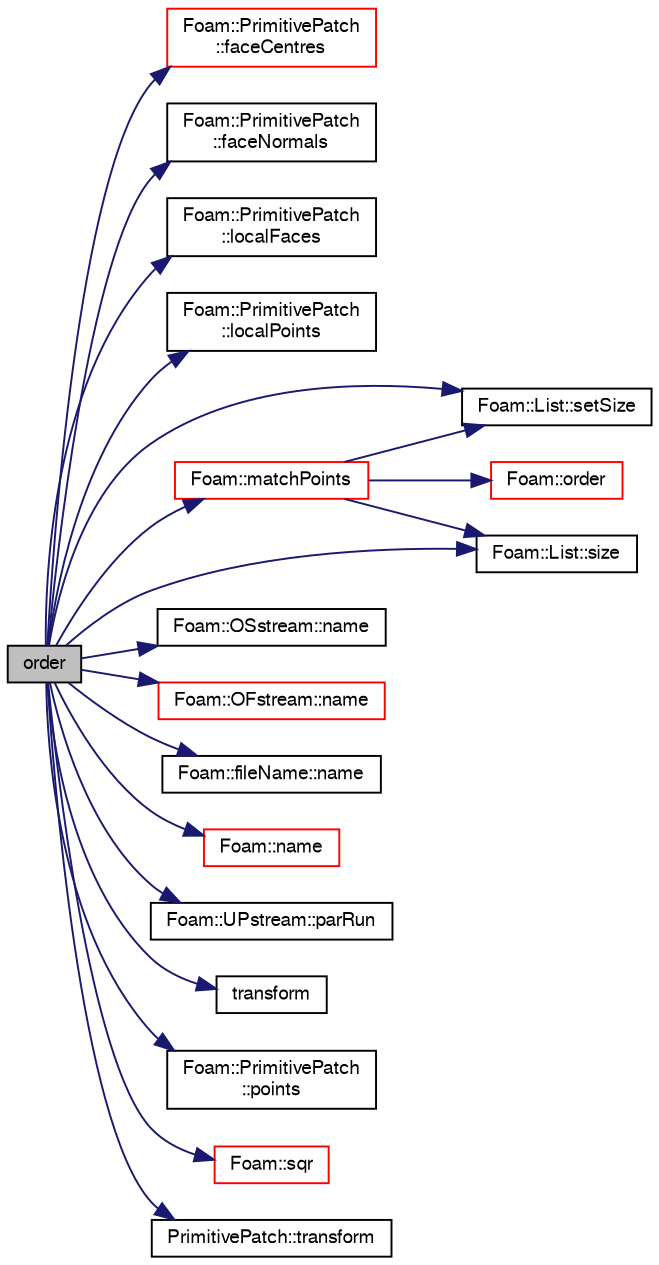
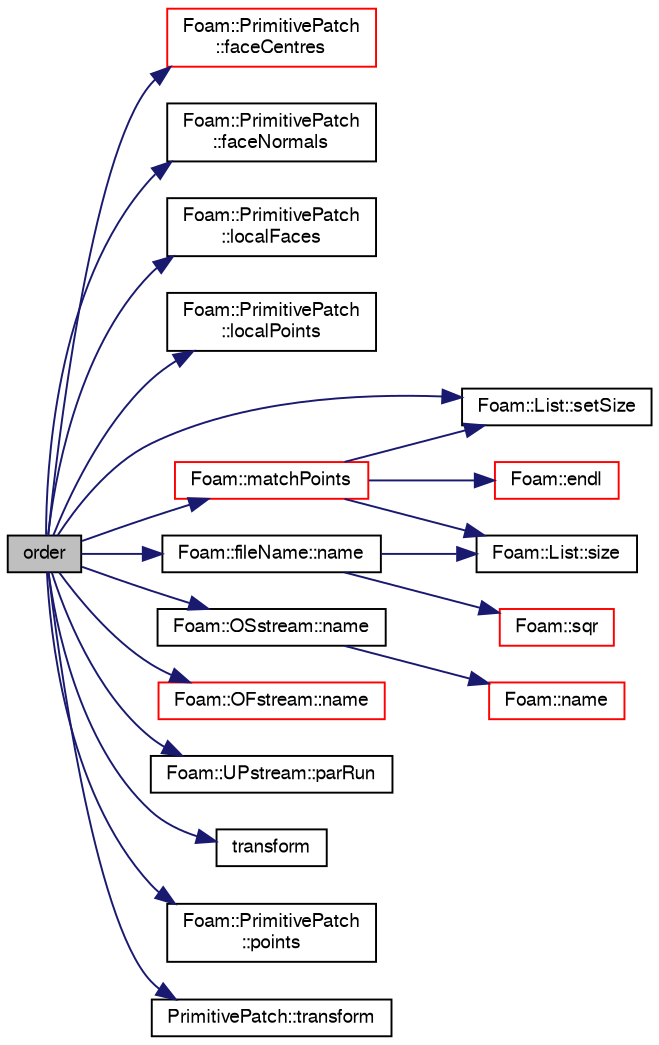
node "Foam::order": label "Foam::order" -> "Foam::endl"
edge "order" -> "Foam::List::size": now "Foam::fileName::name" -> "Foam::List::size"
edge "order" -> "Foam::name": now "Foam::OSstream::name" -> "Foam::name"
edge "order" -> "Foam::sqr": now "Foam::fileName::name" -> "Foam::sqr"
